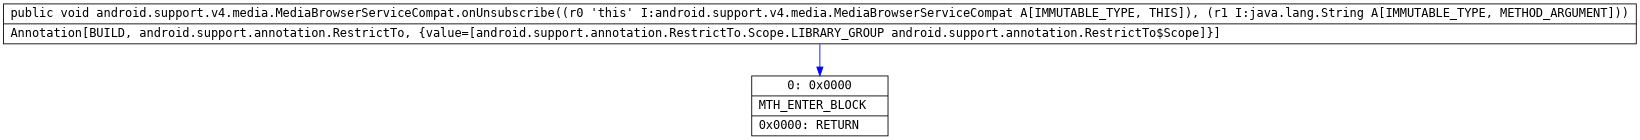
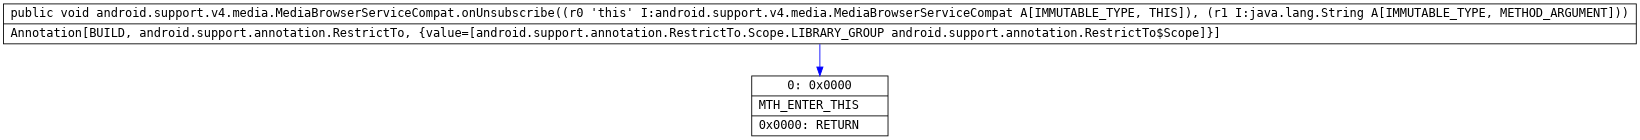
node "0: 0x0000": text "MTH_ENTER_BLOCK" -> "MTH_ENTER_THIS"
